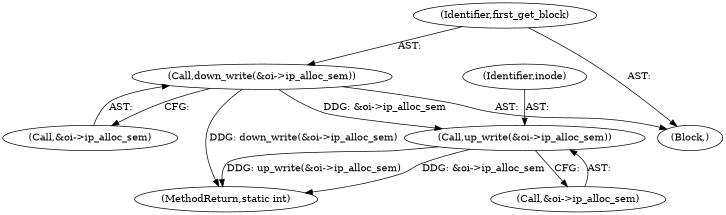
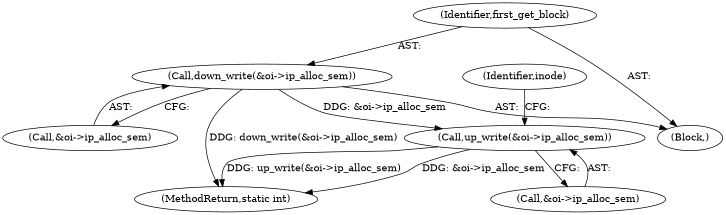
edge "(Identifier,inode)" -> "(Call,up_write(&oi->ip_alloc_sem))": label "AST: " -> "CFG: "
